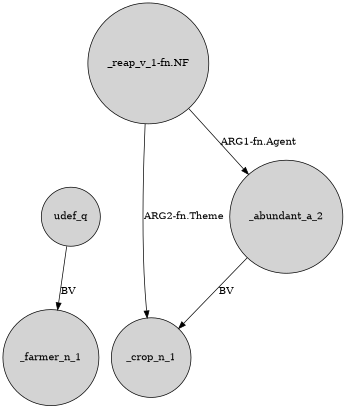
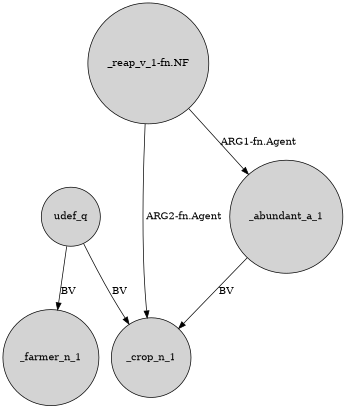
edge "_reap_v_1-fn.NF" -> "_crop_n_1": label "ARG2-fn.Theme" -> "ARG2-fn.Agent"
node "_abundant_a_2": label "_abundant_a_2" -> "_abundant_a_1"
edge "udef_q" -> "_crop_n_1": added, label "BV"
